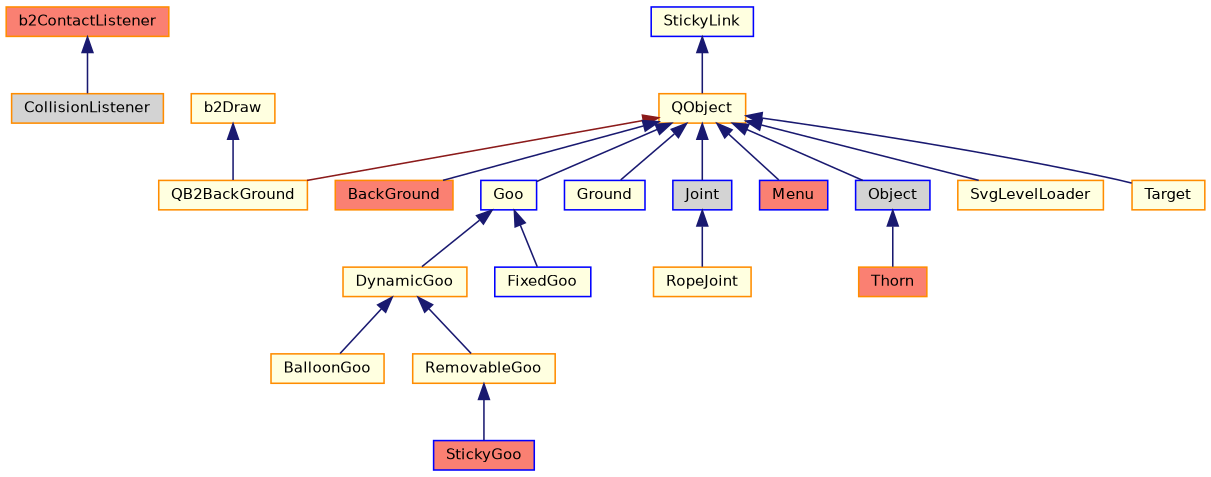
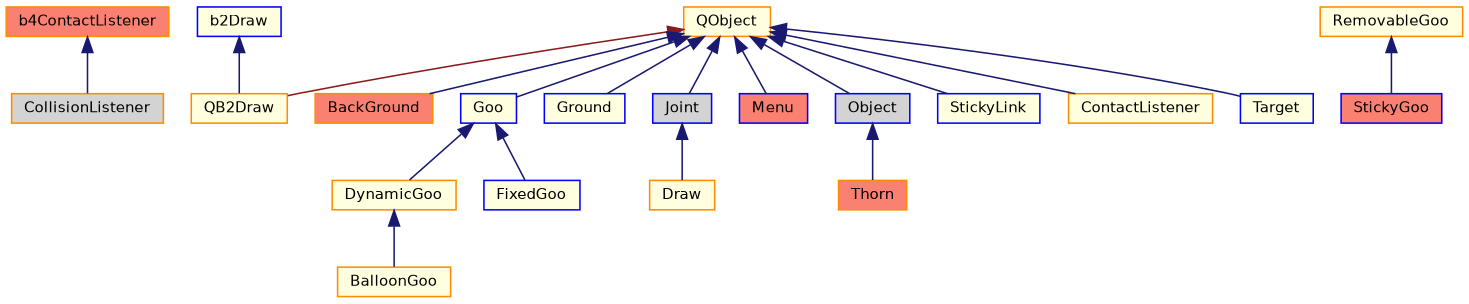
node "b2ContactListener": label "b2ContactListener" -> "b4ContactListener"
edge "QObject" -> "StickyLink": reversed
node "b2Draw": color darkorange -> blue
node "QB2BackGround": label "QB2BackGround" -> "QB2Draw"
node "SvgLevelLoader": label "SvgLevelLoader" -> "ContactListener"
node "Target": color darkorange -> blue
node "RopeJoint": label "RopeJoint" -> "Draw"
edge "RemovableGoo" -> "DynamicGoo": removed
